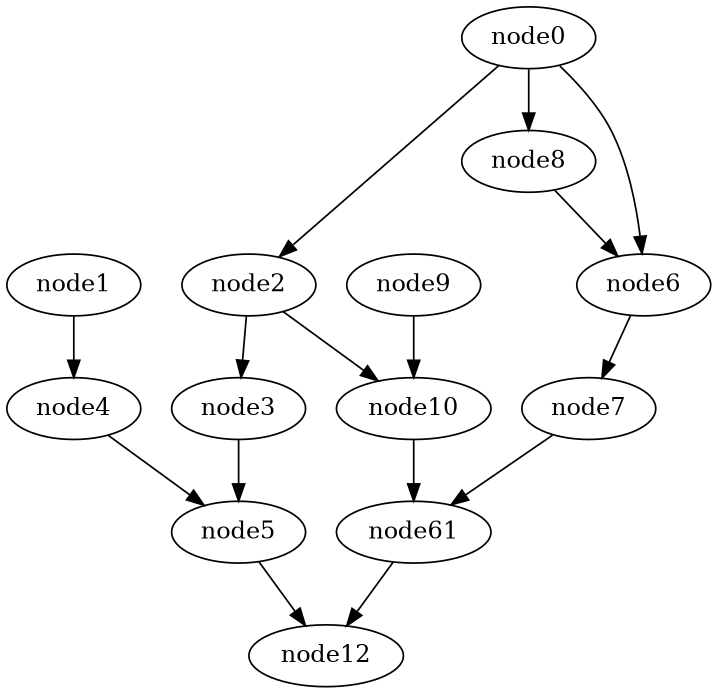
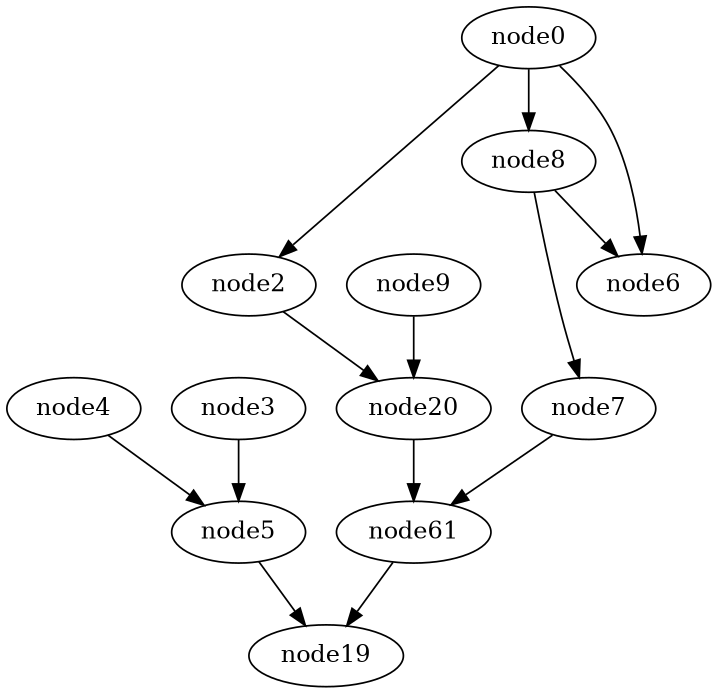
node "node1": removed
edge "node2" -> "node3": removed
edge "node6" -> "node7": now "node8" -> "node7"
node "node10": label "node10" -> "node20"
node "node12": label "node12" -> "node19"
